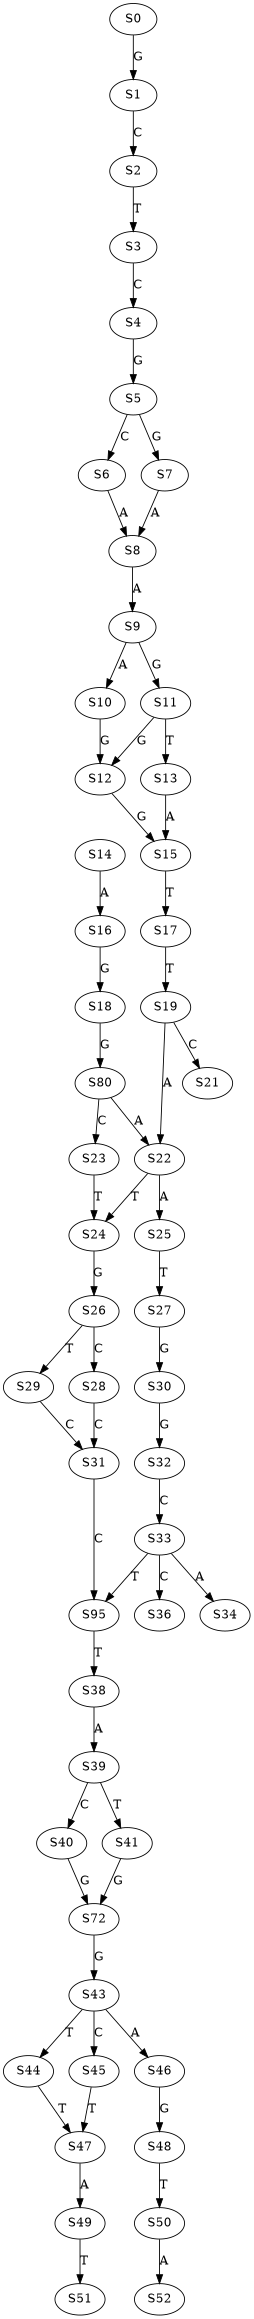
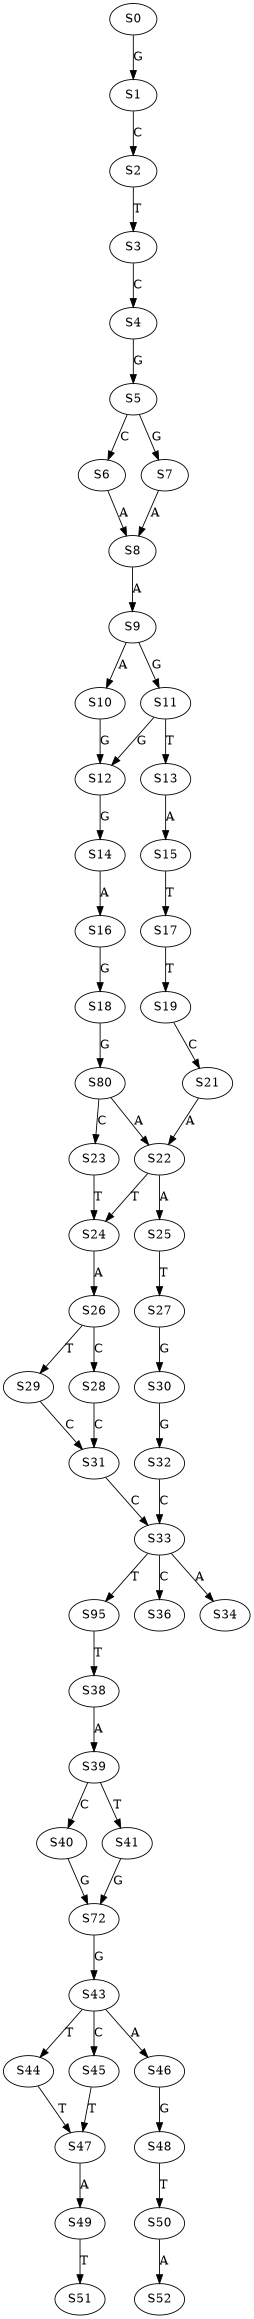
edge "S12" -> "S15": now "S12" -> "S14"
edge "S19" -> "S22": now "S21" -> "S22"
edge "S24" -> "S26": label "G" -> "A"
edge "S31" -> "S95": now "S31" -> "S33"
